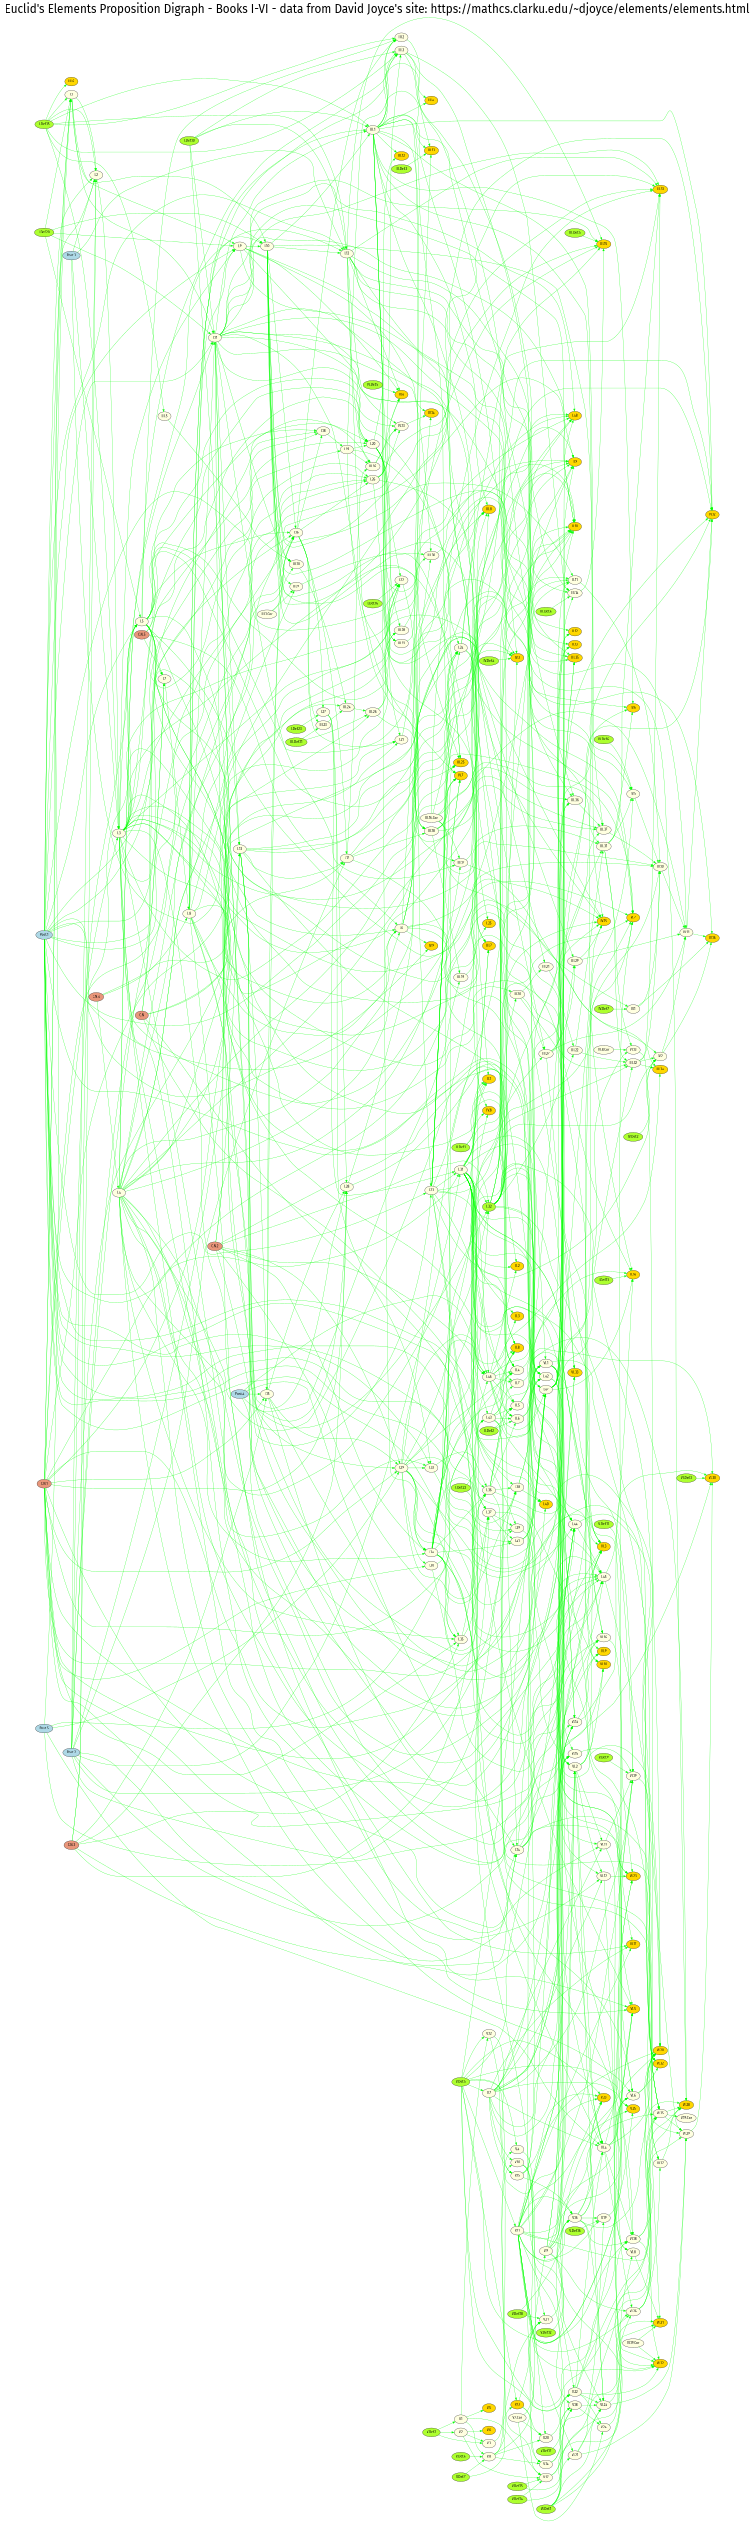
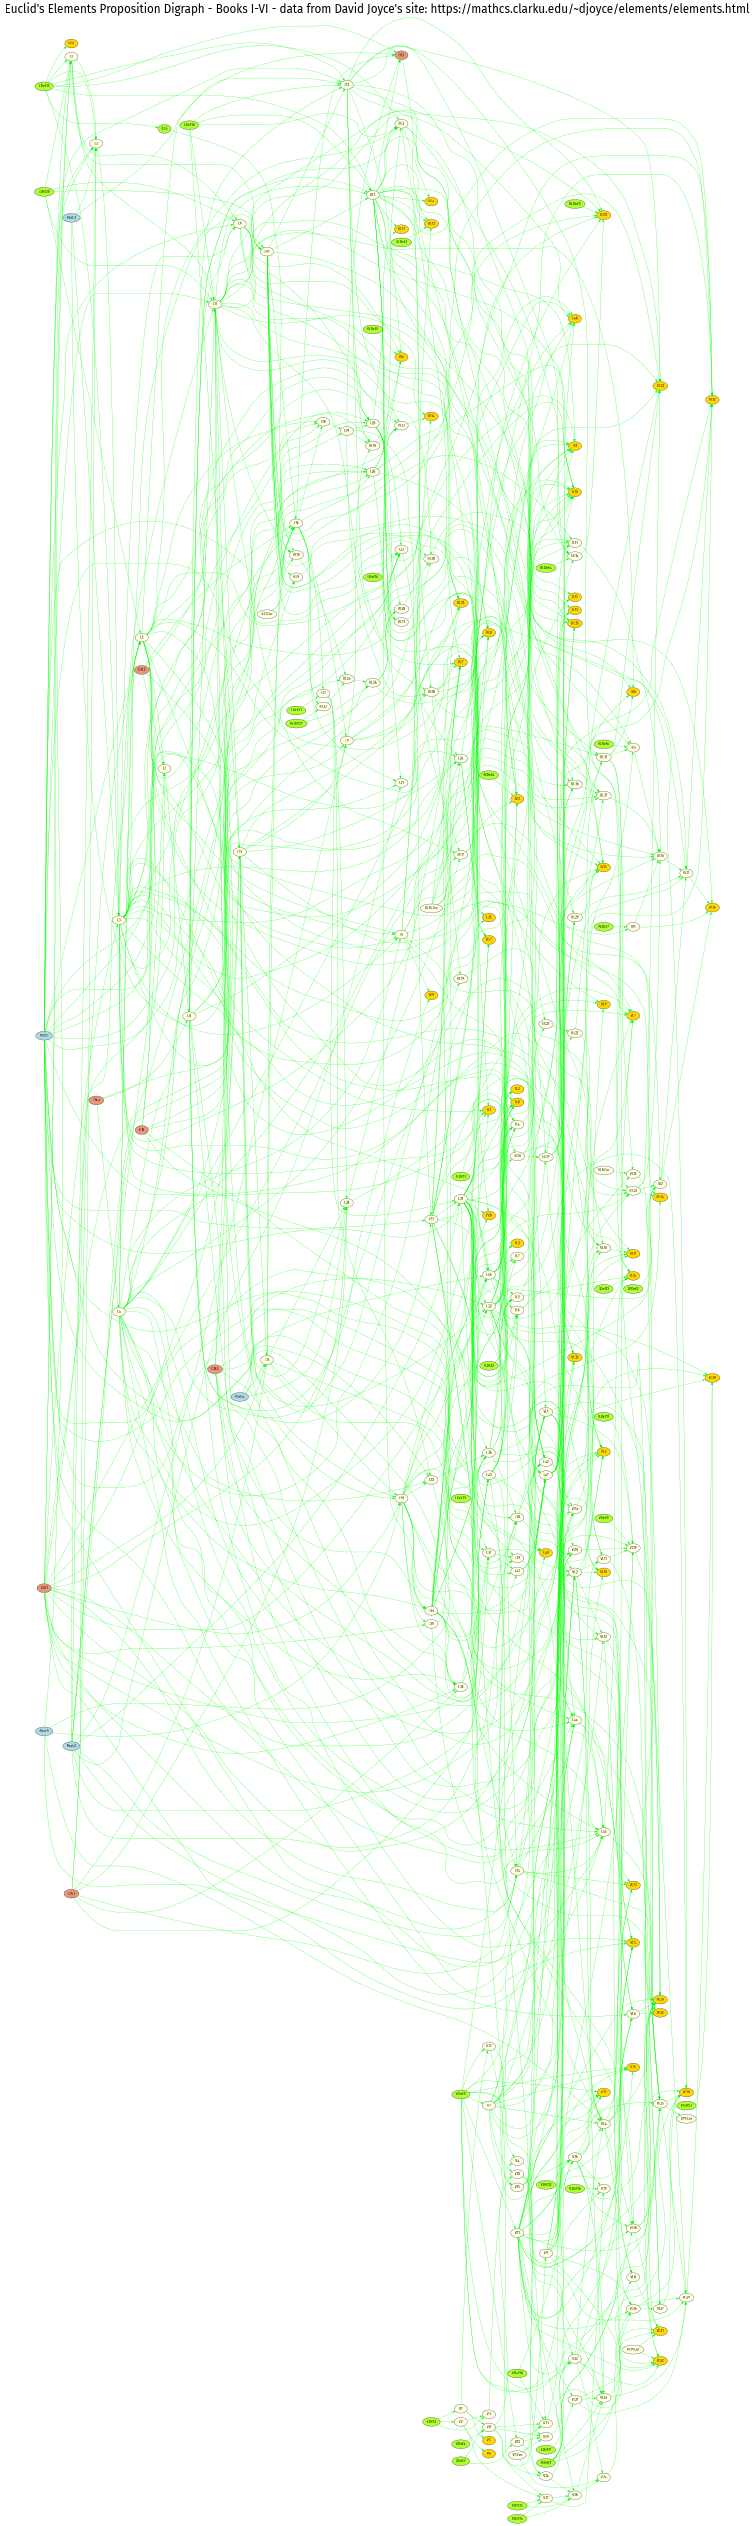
node "III.2": fillcolor lightyellow -> darksalmon
node "III.5": fillcolor lightyellow -> greenyellow
edge "I.13" -> "VI.7": now "I.13" -> "VI.25"
node "I.32": fillcolor greenyellow -> lightyellow
edge "VI.1" -> "VI.23": removed
node "V.13": fillcolor gold -> lightyellow
edge "V.1" -> "V.17": removed
